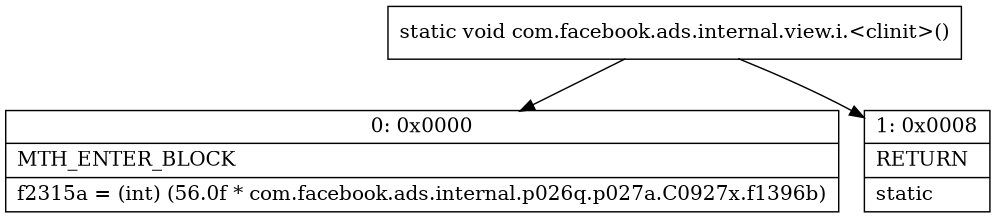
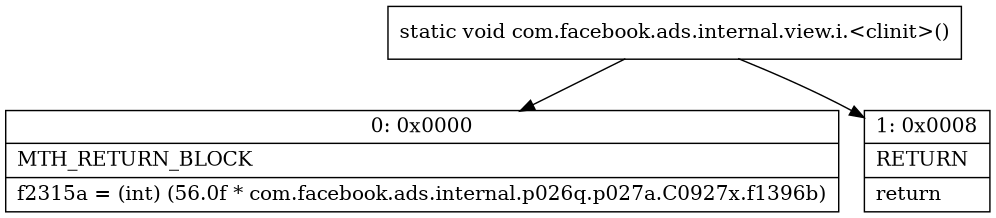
node "0: 0x0000": text "MTH_ENTER_BLOCK" -> "MTH_RETURN_BLOCK"
node "1: 0x0008": text "static" -> "return"
